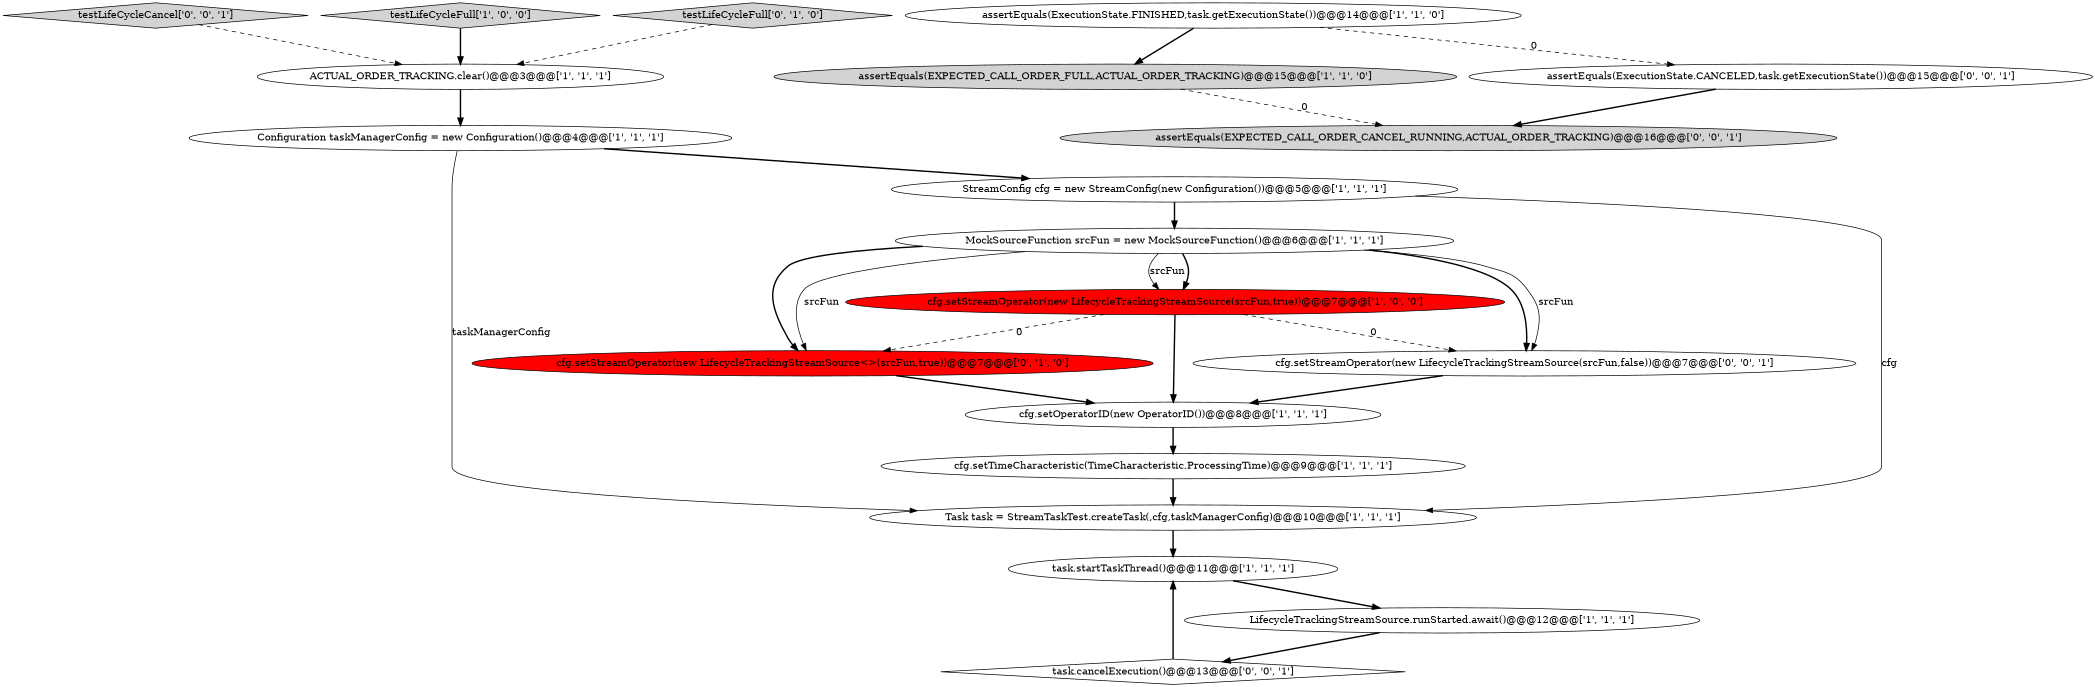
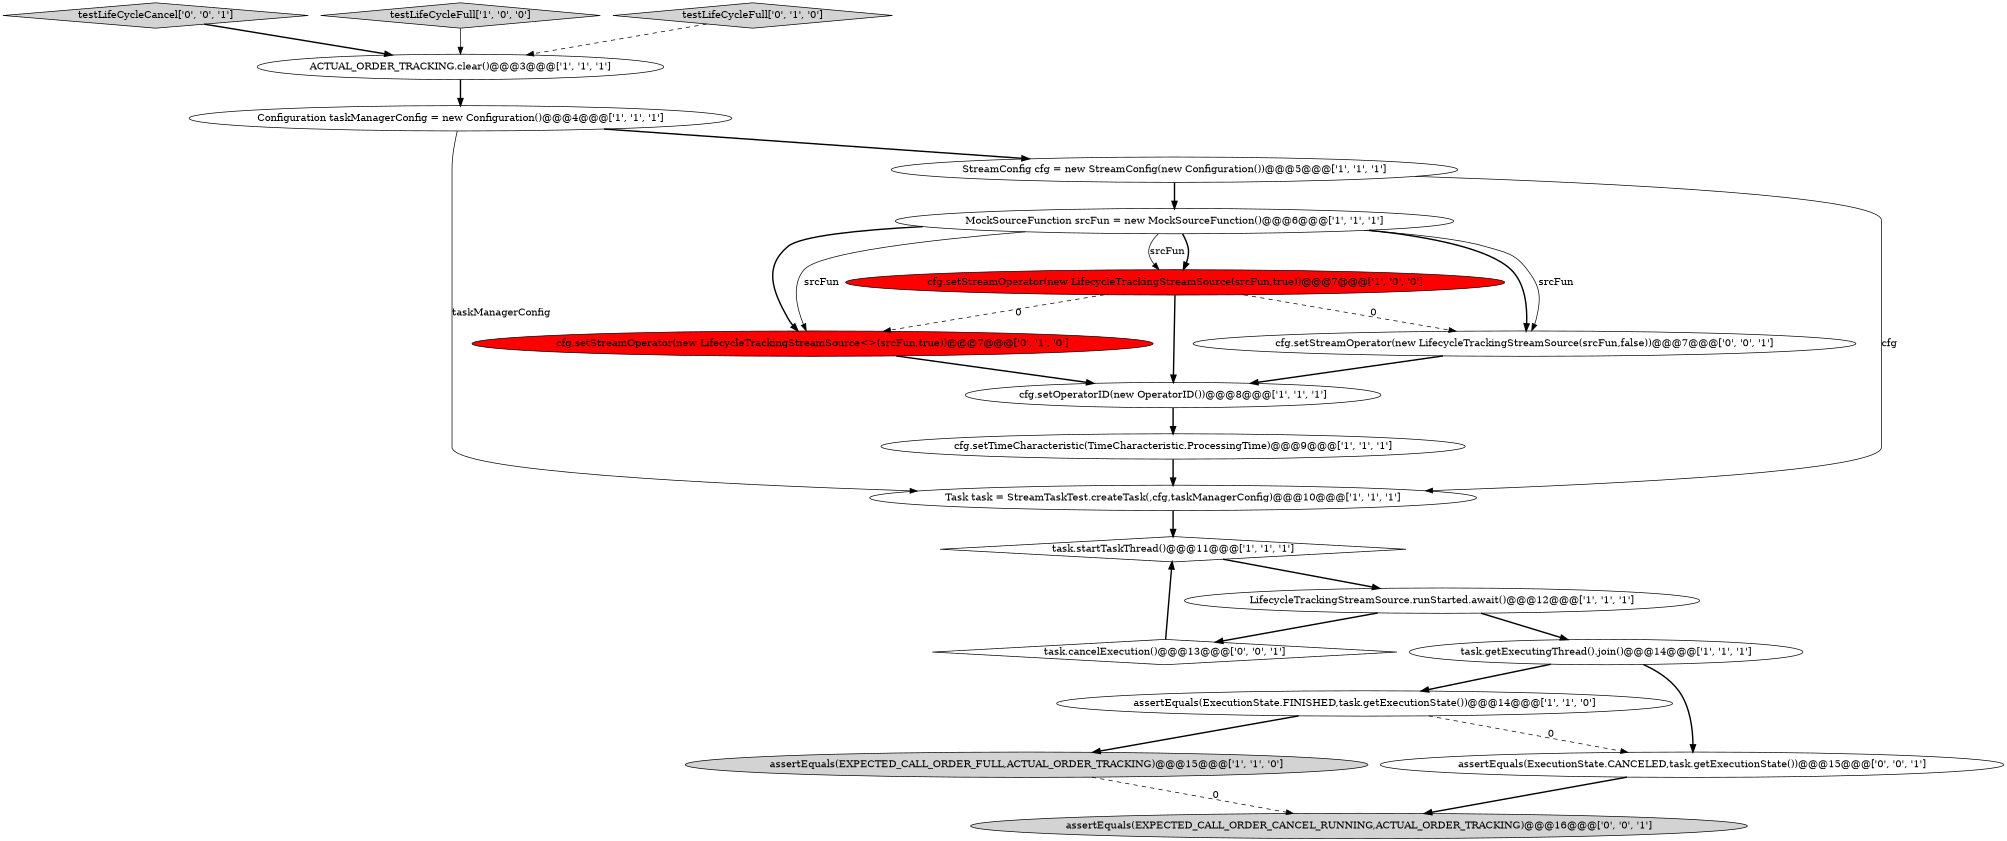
edge "testLifeCycleFull['1', '0', '0']" -> "ACTUAL_ORDER_TRACKING.clear()@@@3@@@['1', '1', '1']": style bold -> solid
edge "testLifeCycleCancel['0', '0', '1']" -> "ACTUAL_ORDER_TRACKING.clear()@@@3@@@['1', '1', '1']": style dashed -> bold
node "task.startTaskThread()@@@11@@@['1', '1', '1']": shape ellipse -> diamond
node "task.getExecutingThread().join()@@@14@@@['1', '1', '1']": added
